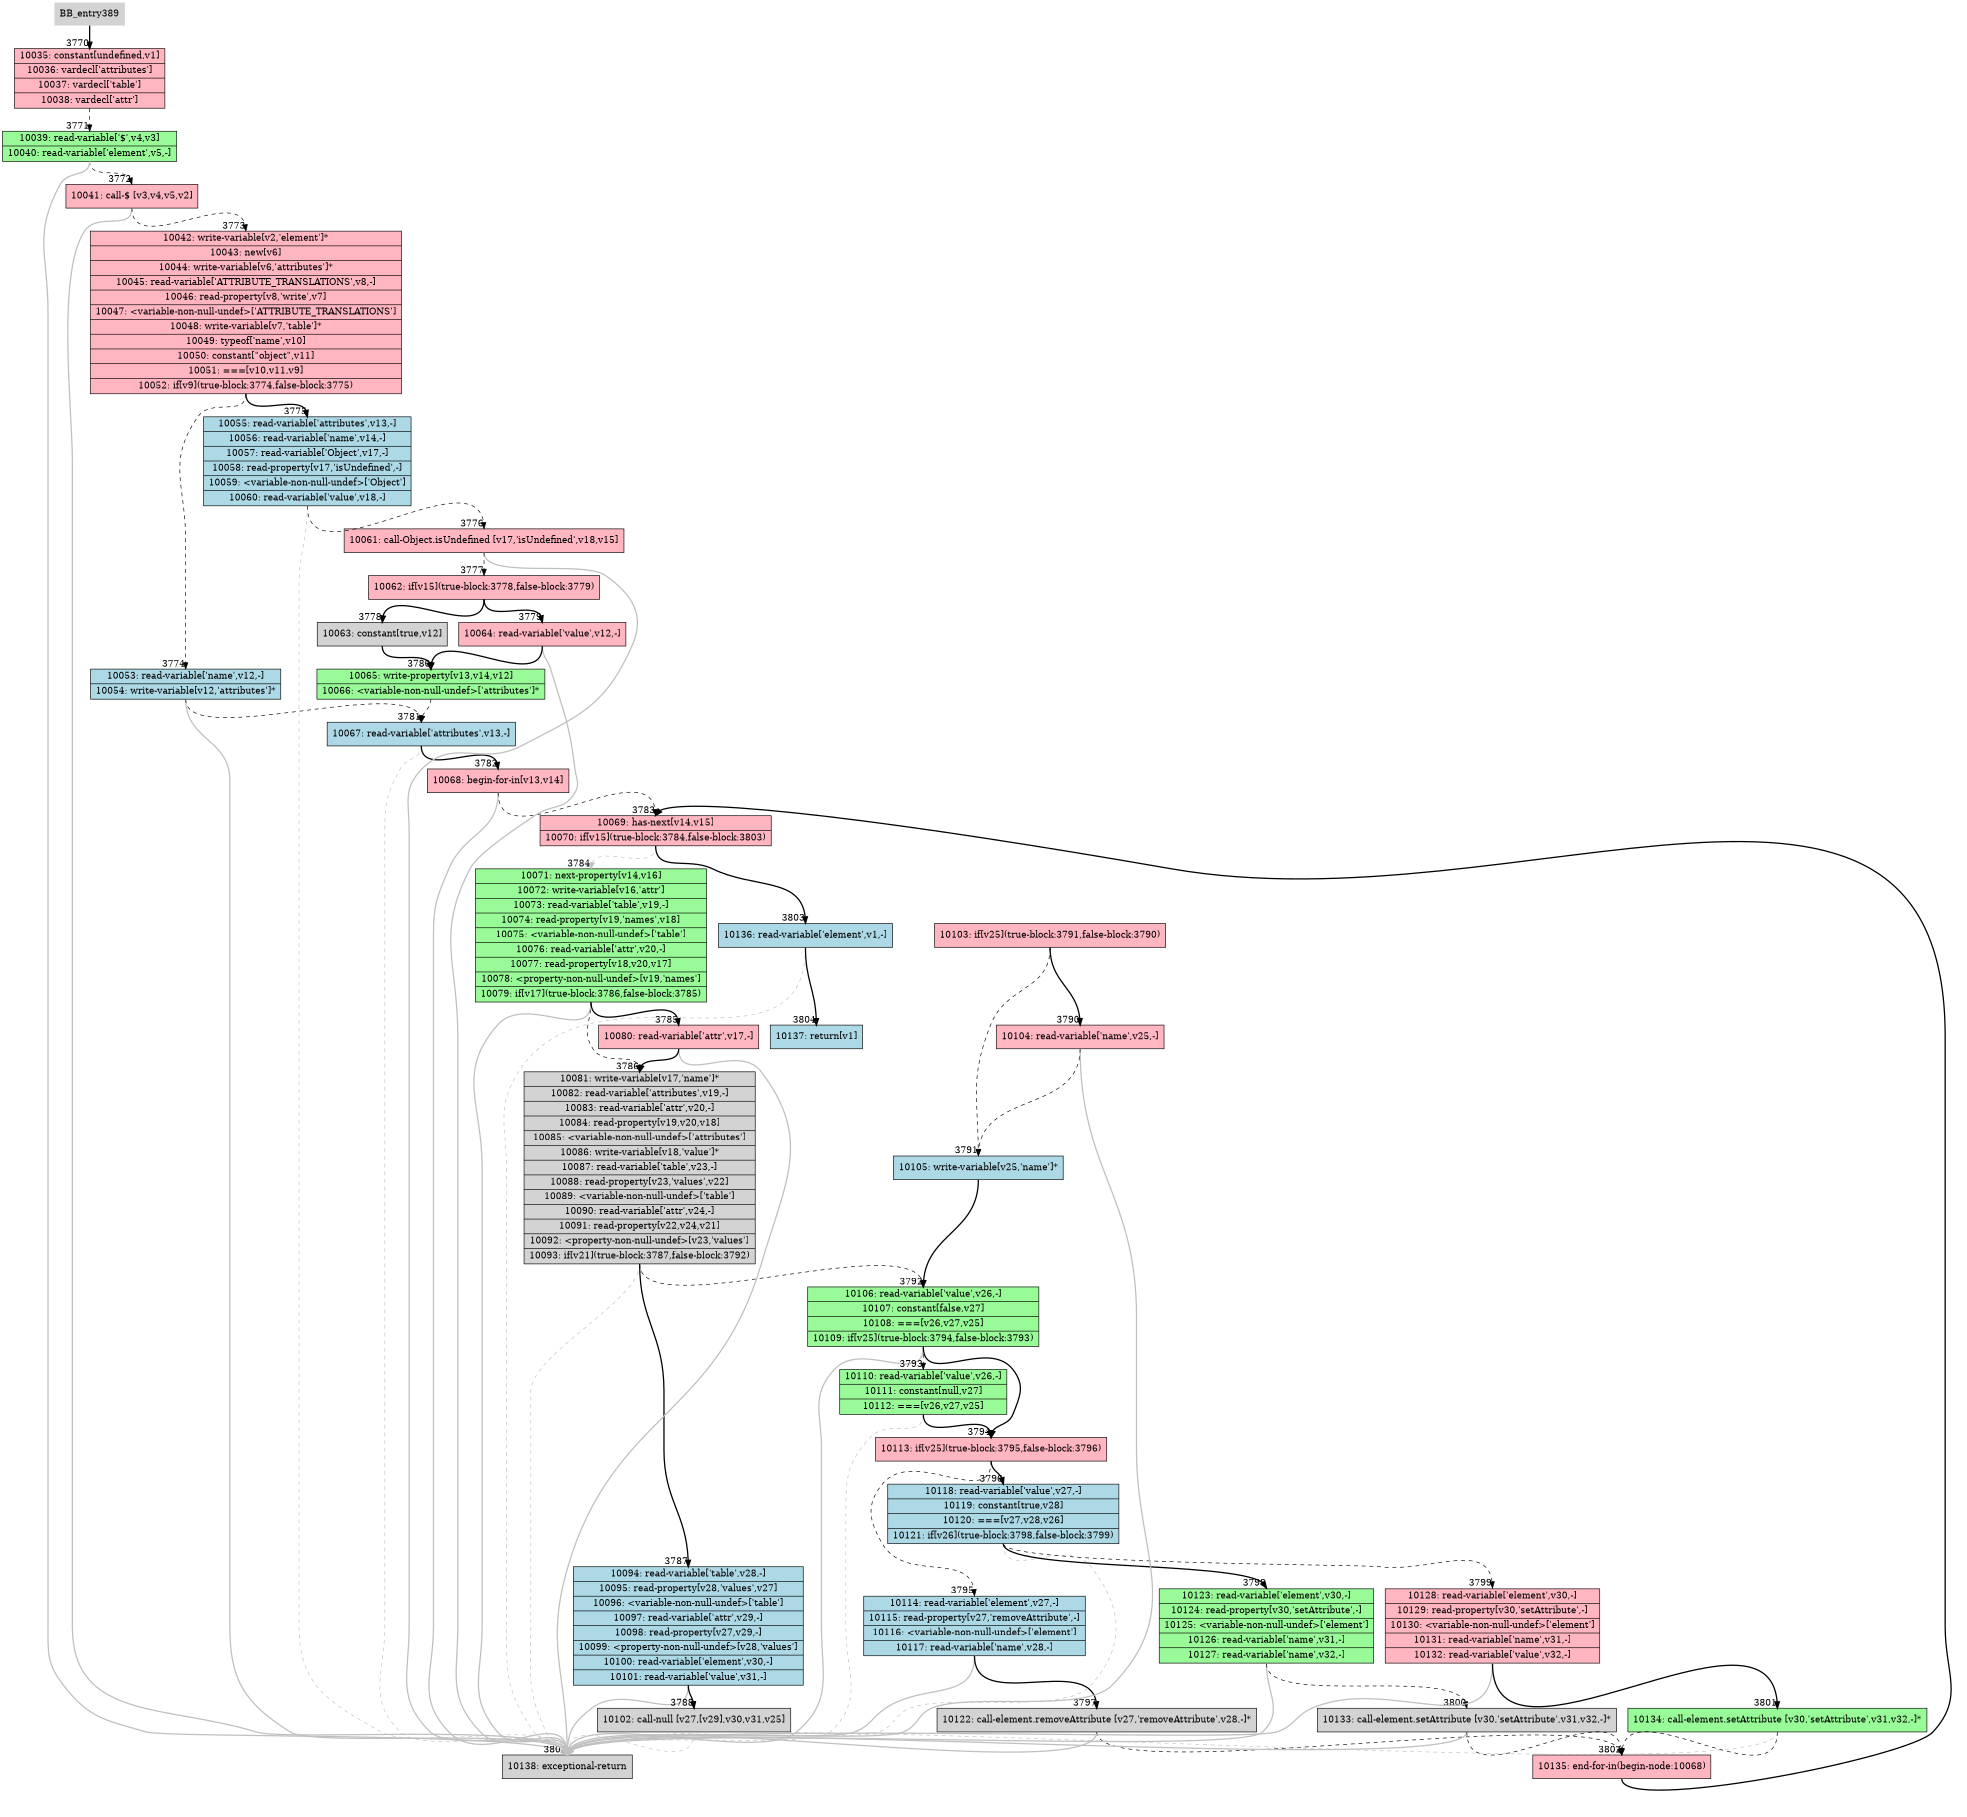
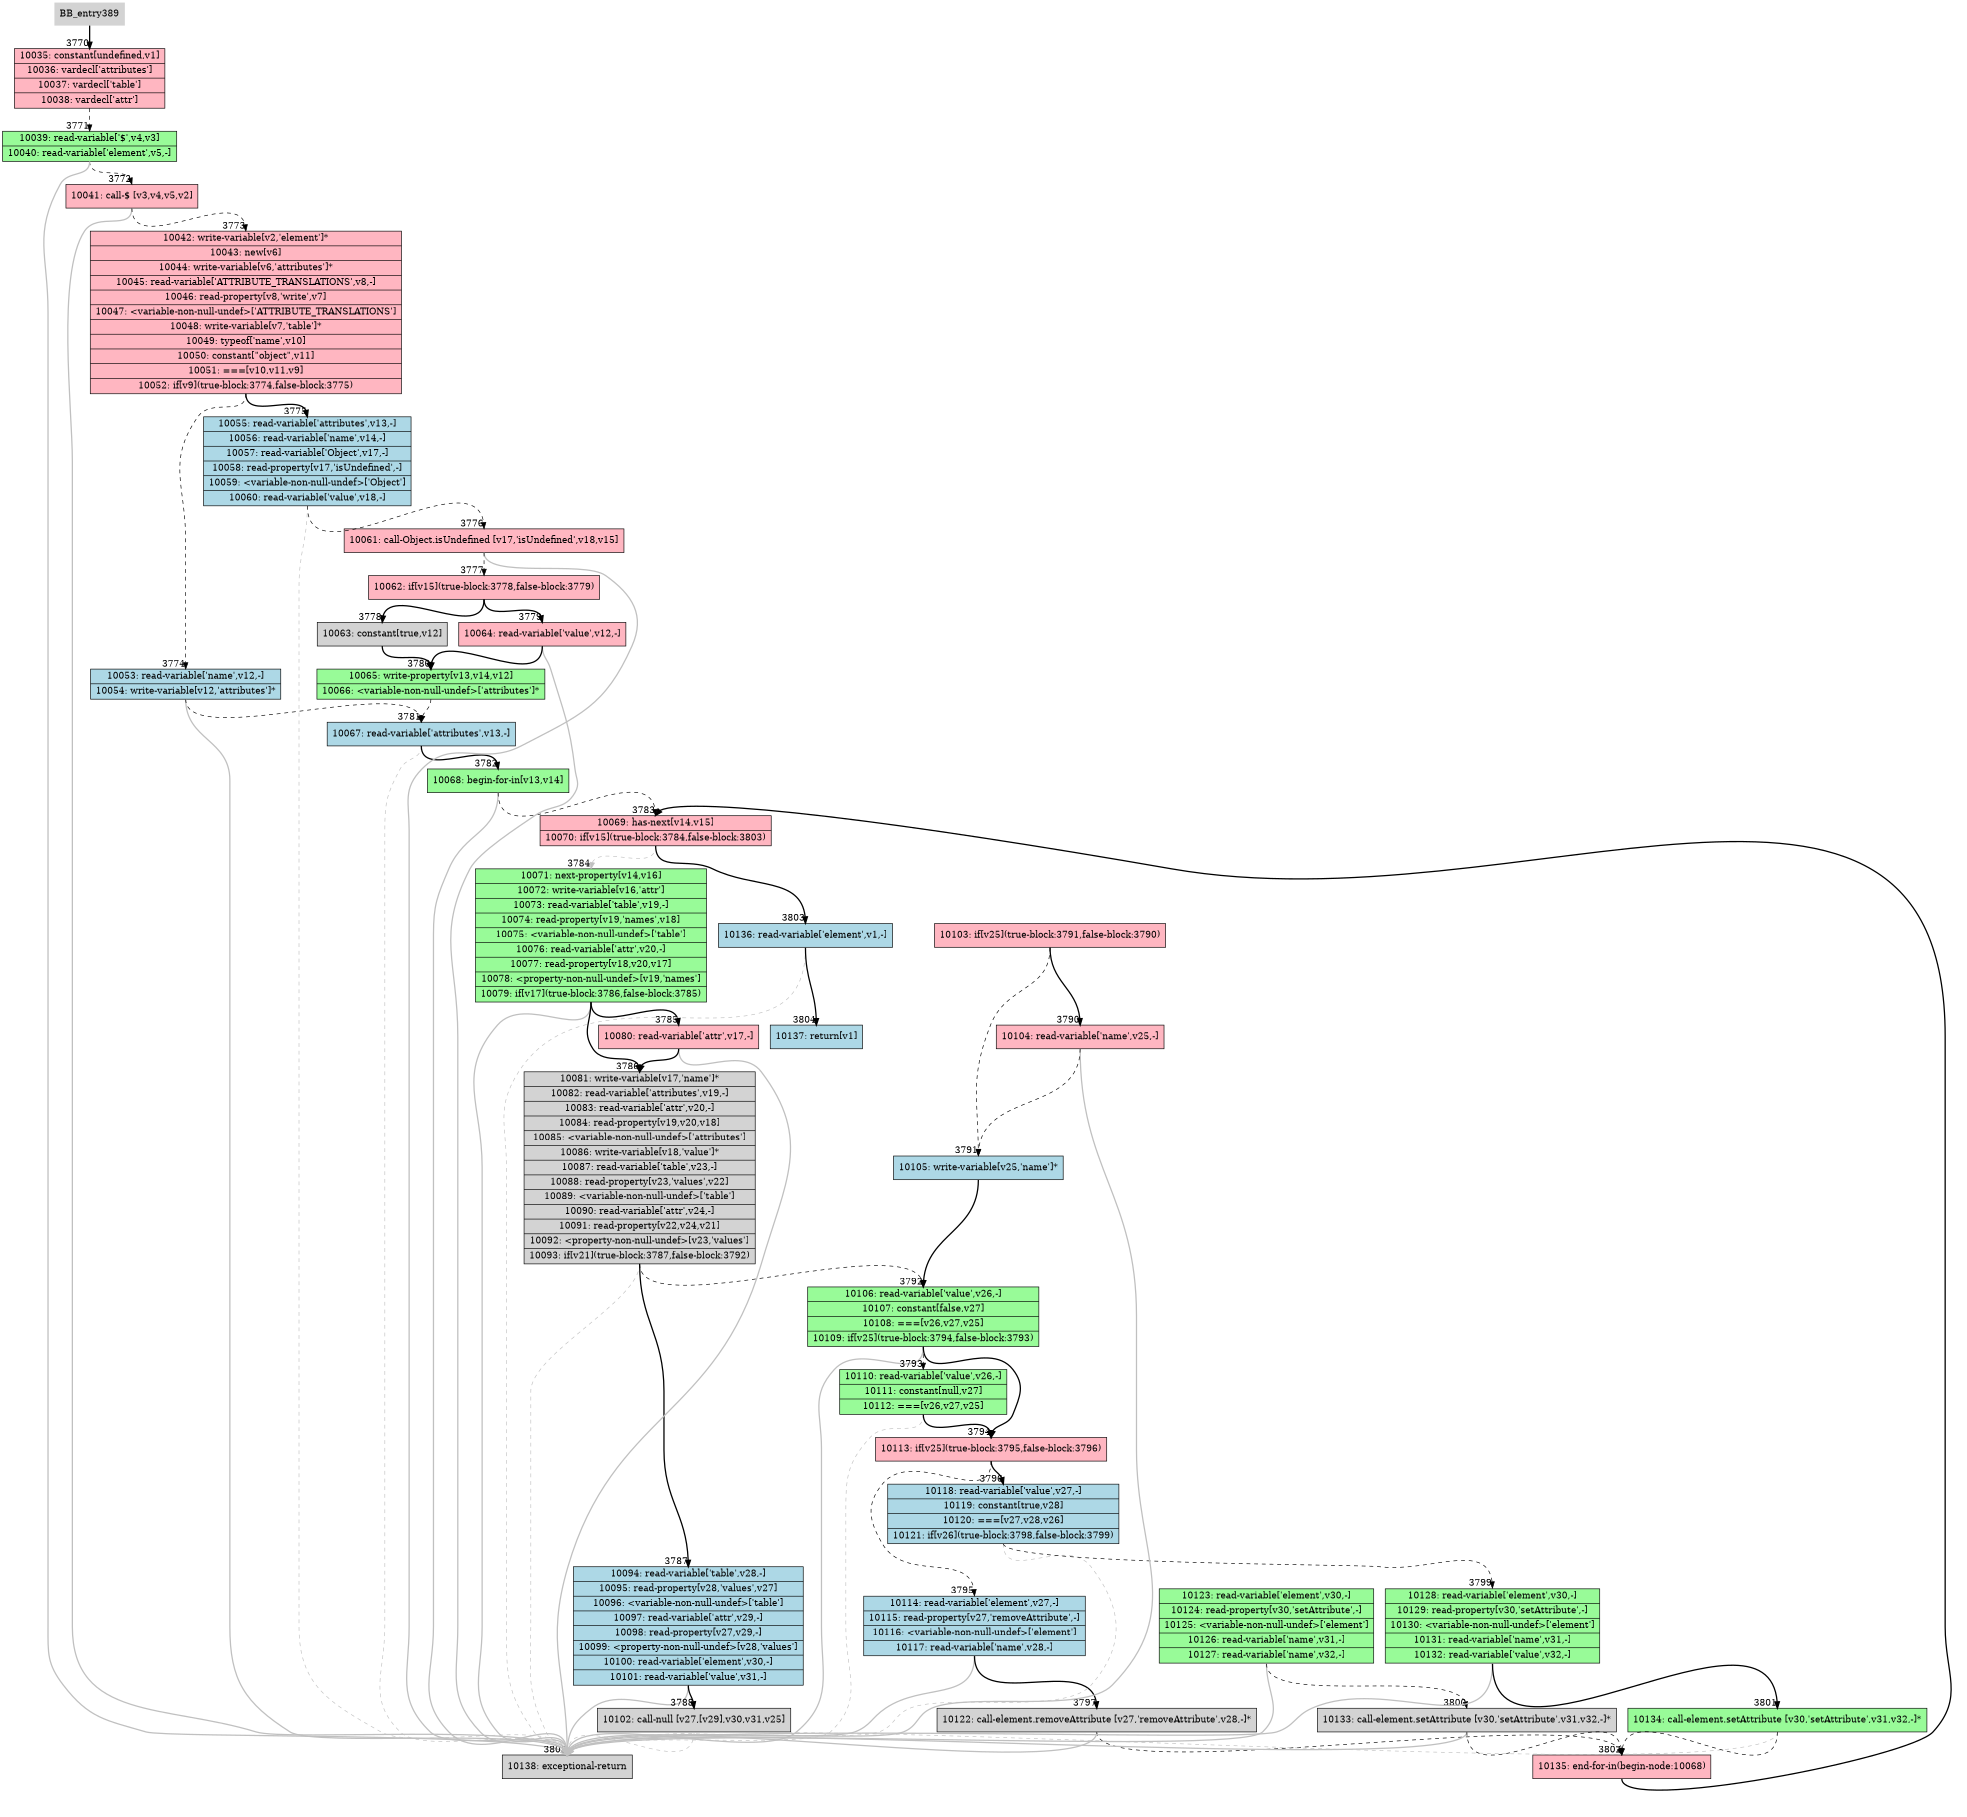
node "10068: begin-for-in[v13,v14]": fillcolor lightpink -> palegreen
edge "10071: next-property[v14,v16]" -> "10081: write-variable[v17,'name']*": style dashed -> bold
edge "10118: read-variable['value',v27,-]" -> "10123: read-variable['element',v30,-]": removed
node "10128: read-variable['element',v30,-]": fillcolor lightpink -> palegreen
